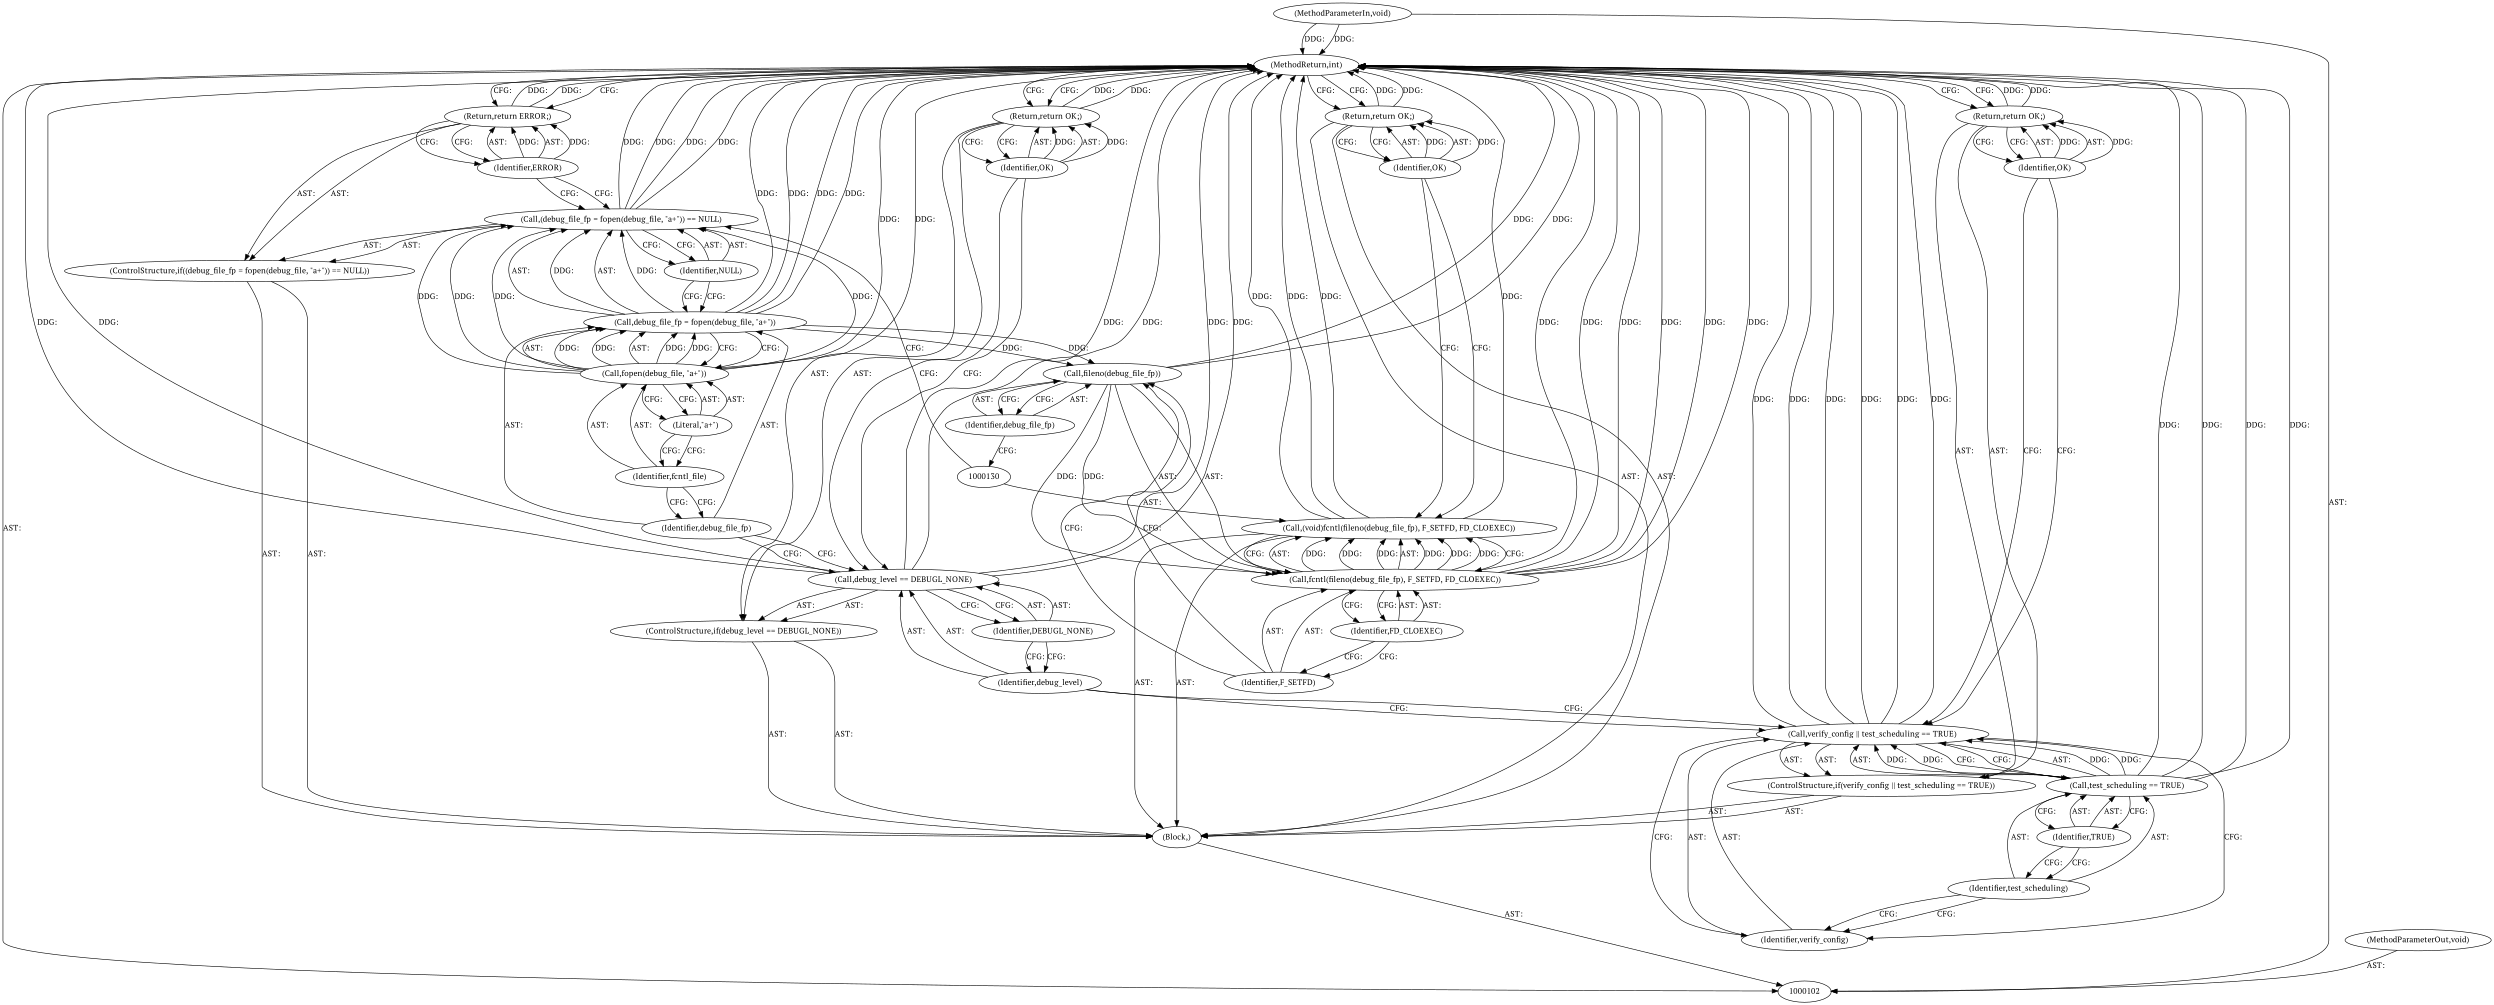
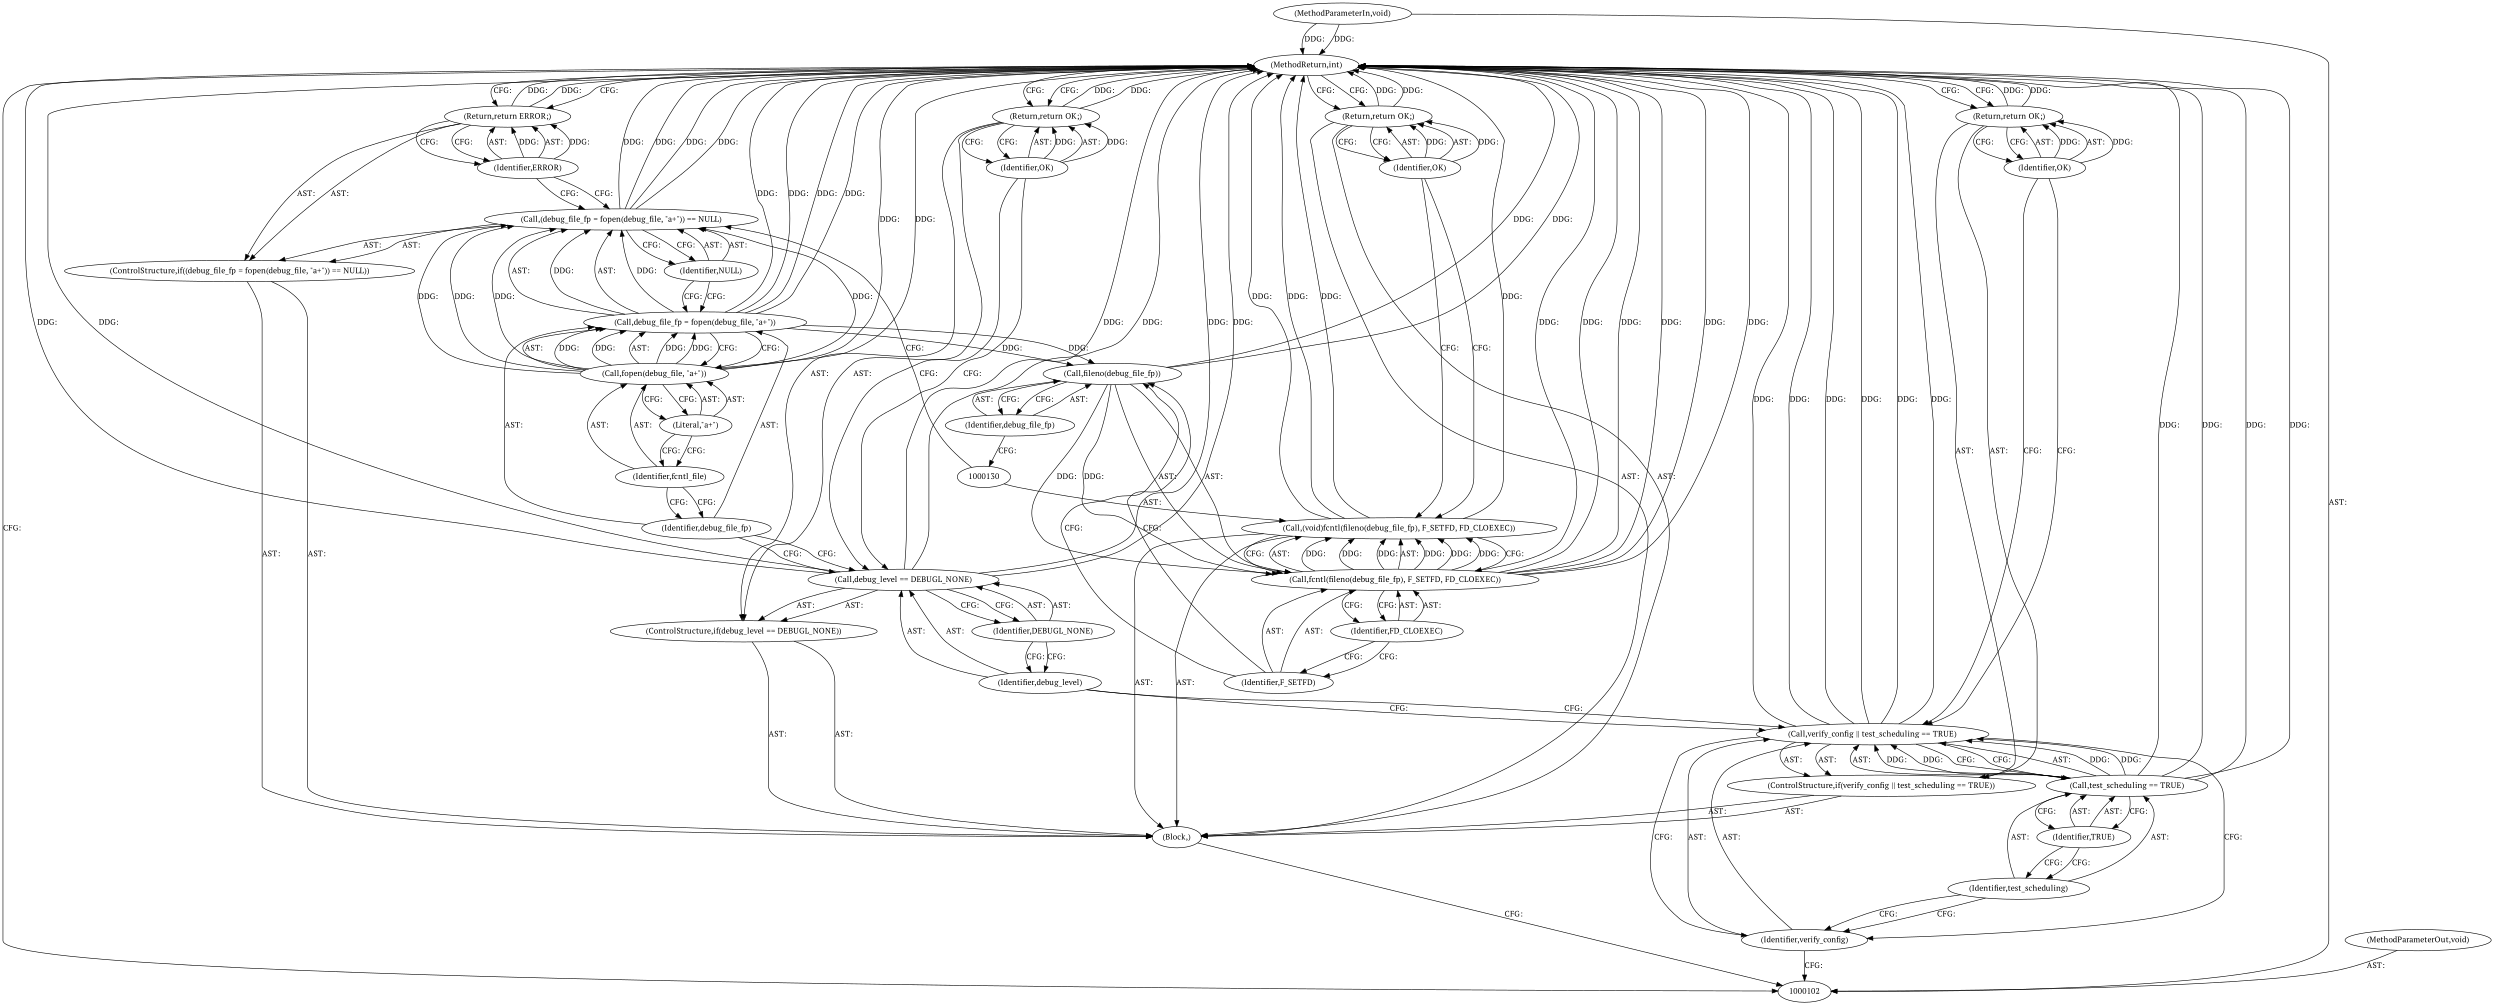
edge "(MethodReturn,int)" -> "1000102": label "AST: " -> "CFG: "
edge "(Block,)" -> "1000102": label "AST: " -> "CFG: "
edge "(Identifier,verify_config)" -> "1000102": added, label "CFG:"
